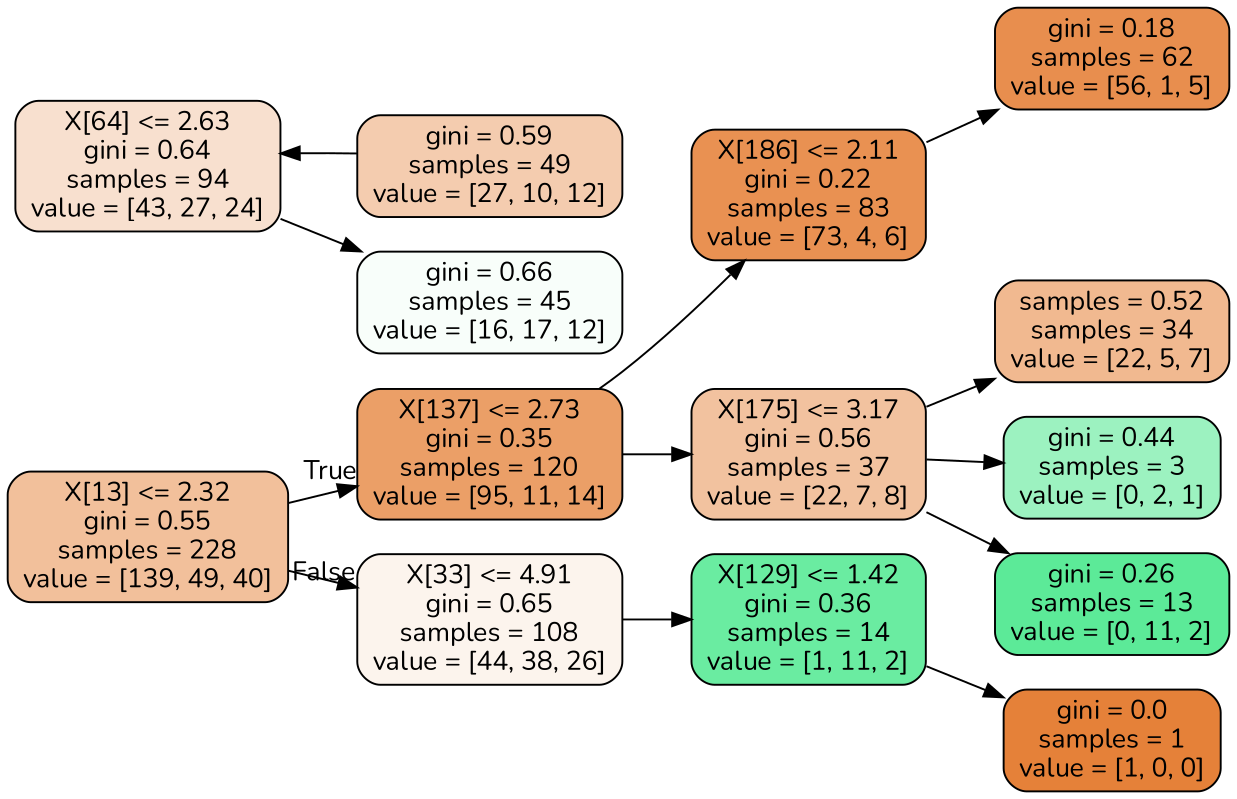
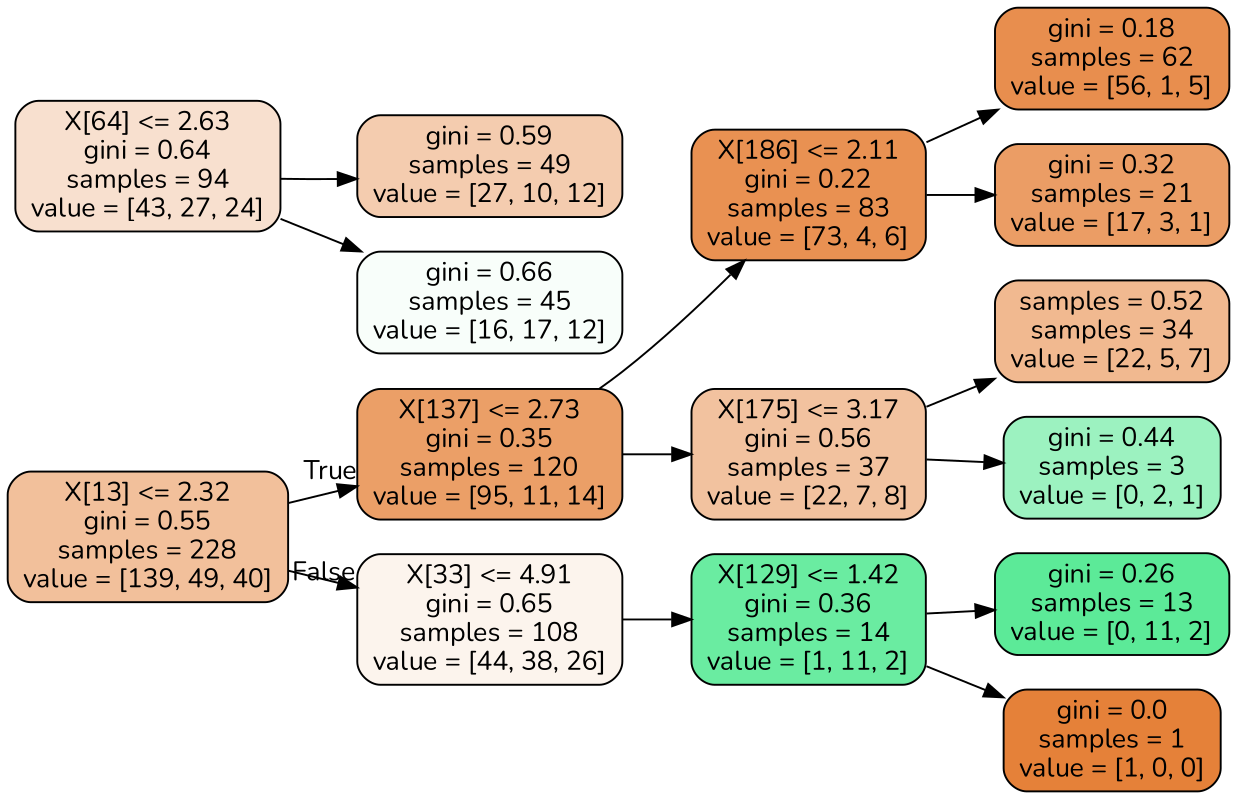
edge "gini = 0.59 samples = 49 value = [27, 10, 12]" -> "X[64] <= 2.63 gini = 0.64 samples = 94 value = [43, 27, 24]": reversed
node "gini = 0.32 samples = 21 value = [17, 3, 1]": added
edge "X[175] <= 3.17 gini = 0.56 samples = 37 value = [22, 7, 8]" -> "gini = 0.26 samples = 13 value = [0, 11, 2]": now "X[129] <= 1.42 gini = 0.36 samples = 14 value = [1, 11, 2]" -> "gini = 0.26 samples = 13 value = [0, 11, 2]"
